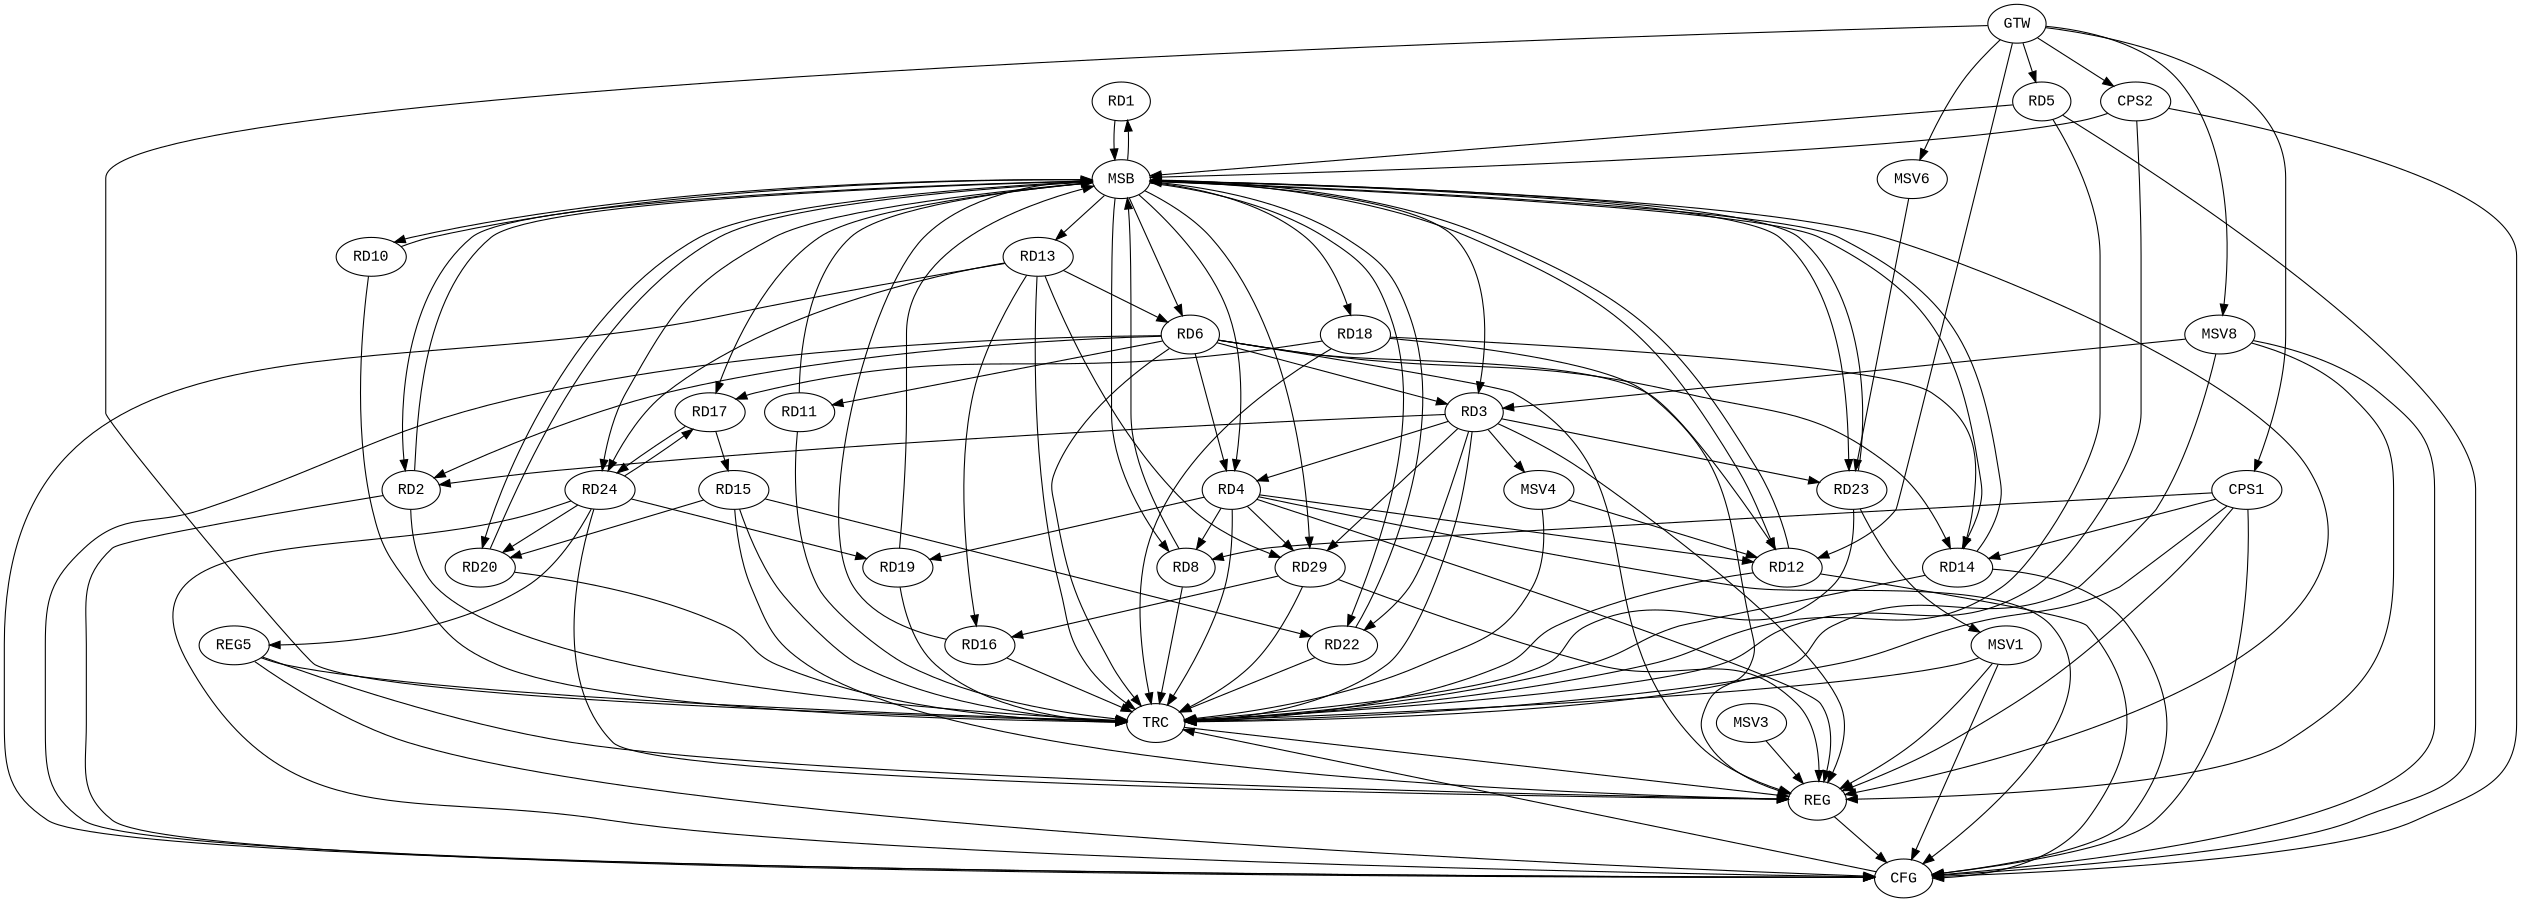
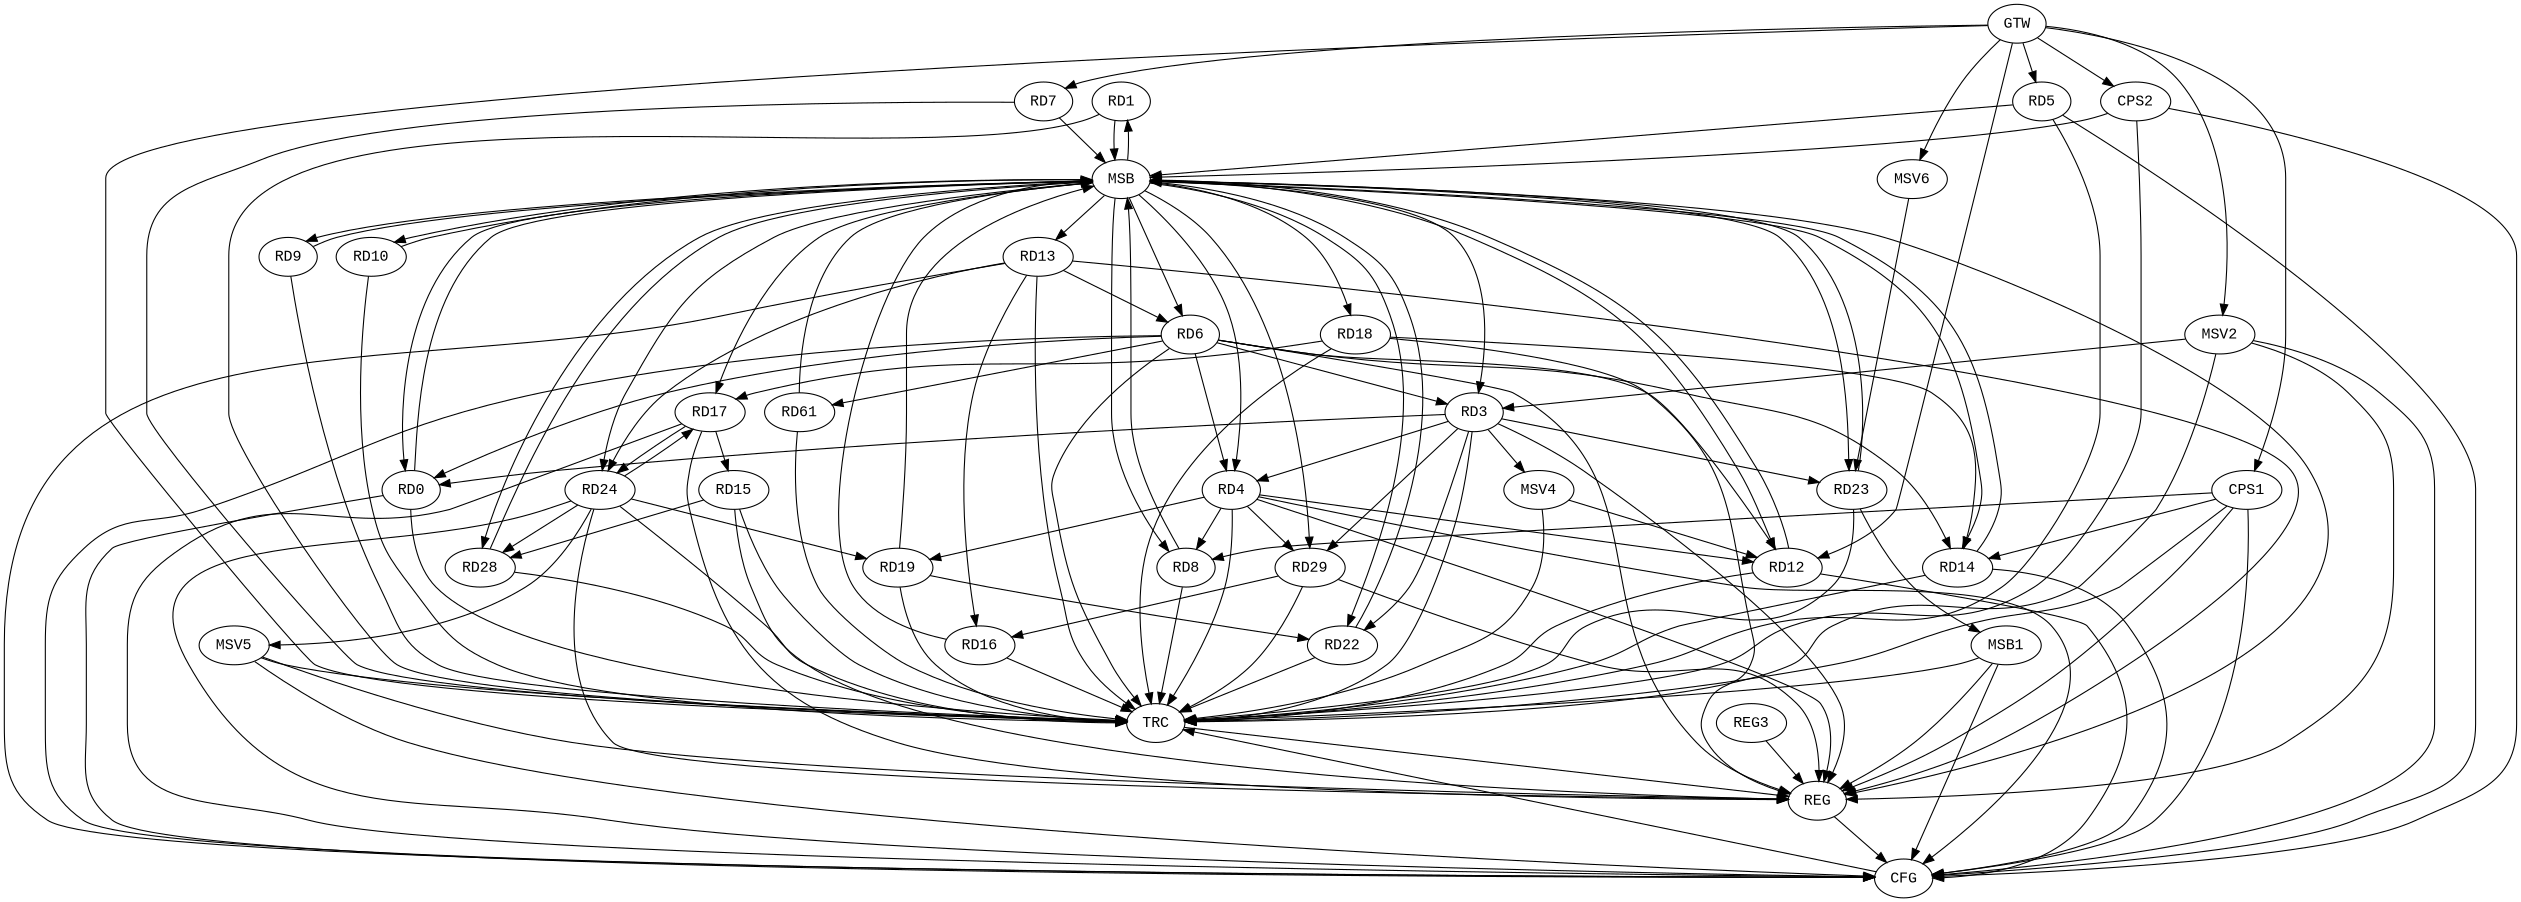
node "RD7": added
node "RD9": added
node "MSV8": label "MSV8" -> "MSV2"
edge "RD1" -> "TRC": added
node "RD11": label "RD11" -> "RD61"
edge "RD13" -> "RD29": now "RD13" -> "REG"
node "RD2": label "RD2" -> "RD0"
edge "RD15" -> "RD22": now "RD19" -> "RD22"
node "RD20": label "RD20" -> "RD28"
edge "RD24" -> "TRC": added
node "REG5": label "REG5" -> "MSV5"
node "MSV1": label "MSV1" -> "MSB1"
node "MSV3": label "MSV3" -> "REG3"
edge "RD17" -> "REG": added
edge "RD17" -> "CFG": added
